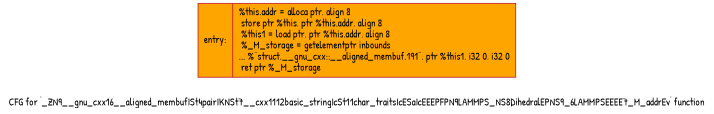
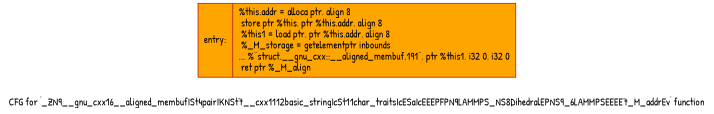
node "entry:": text "ret ptr %_M_storage" -> "ret ptr %_M_align"
